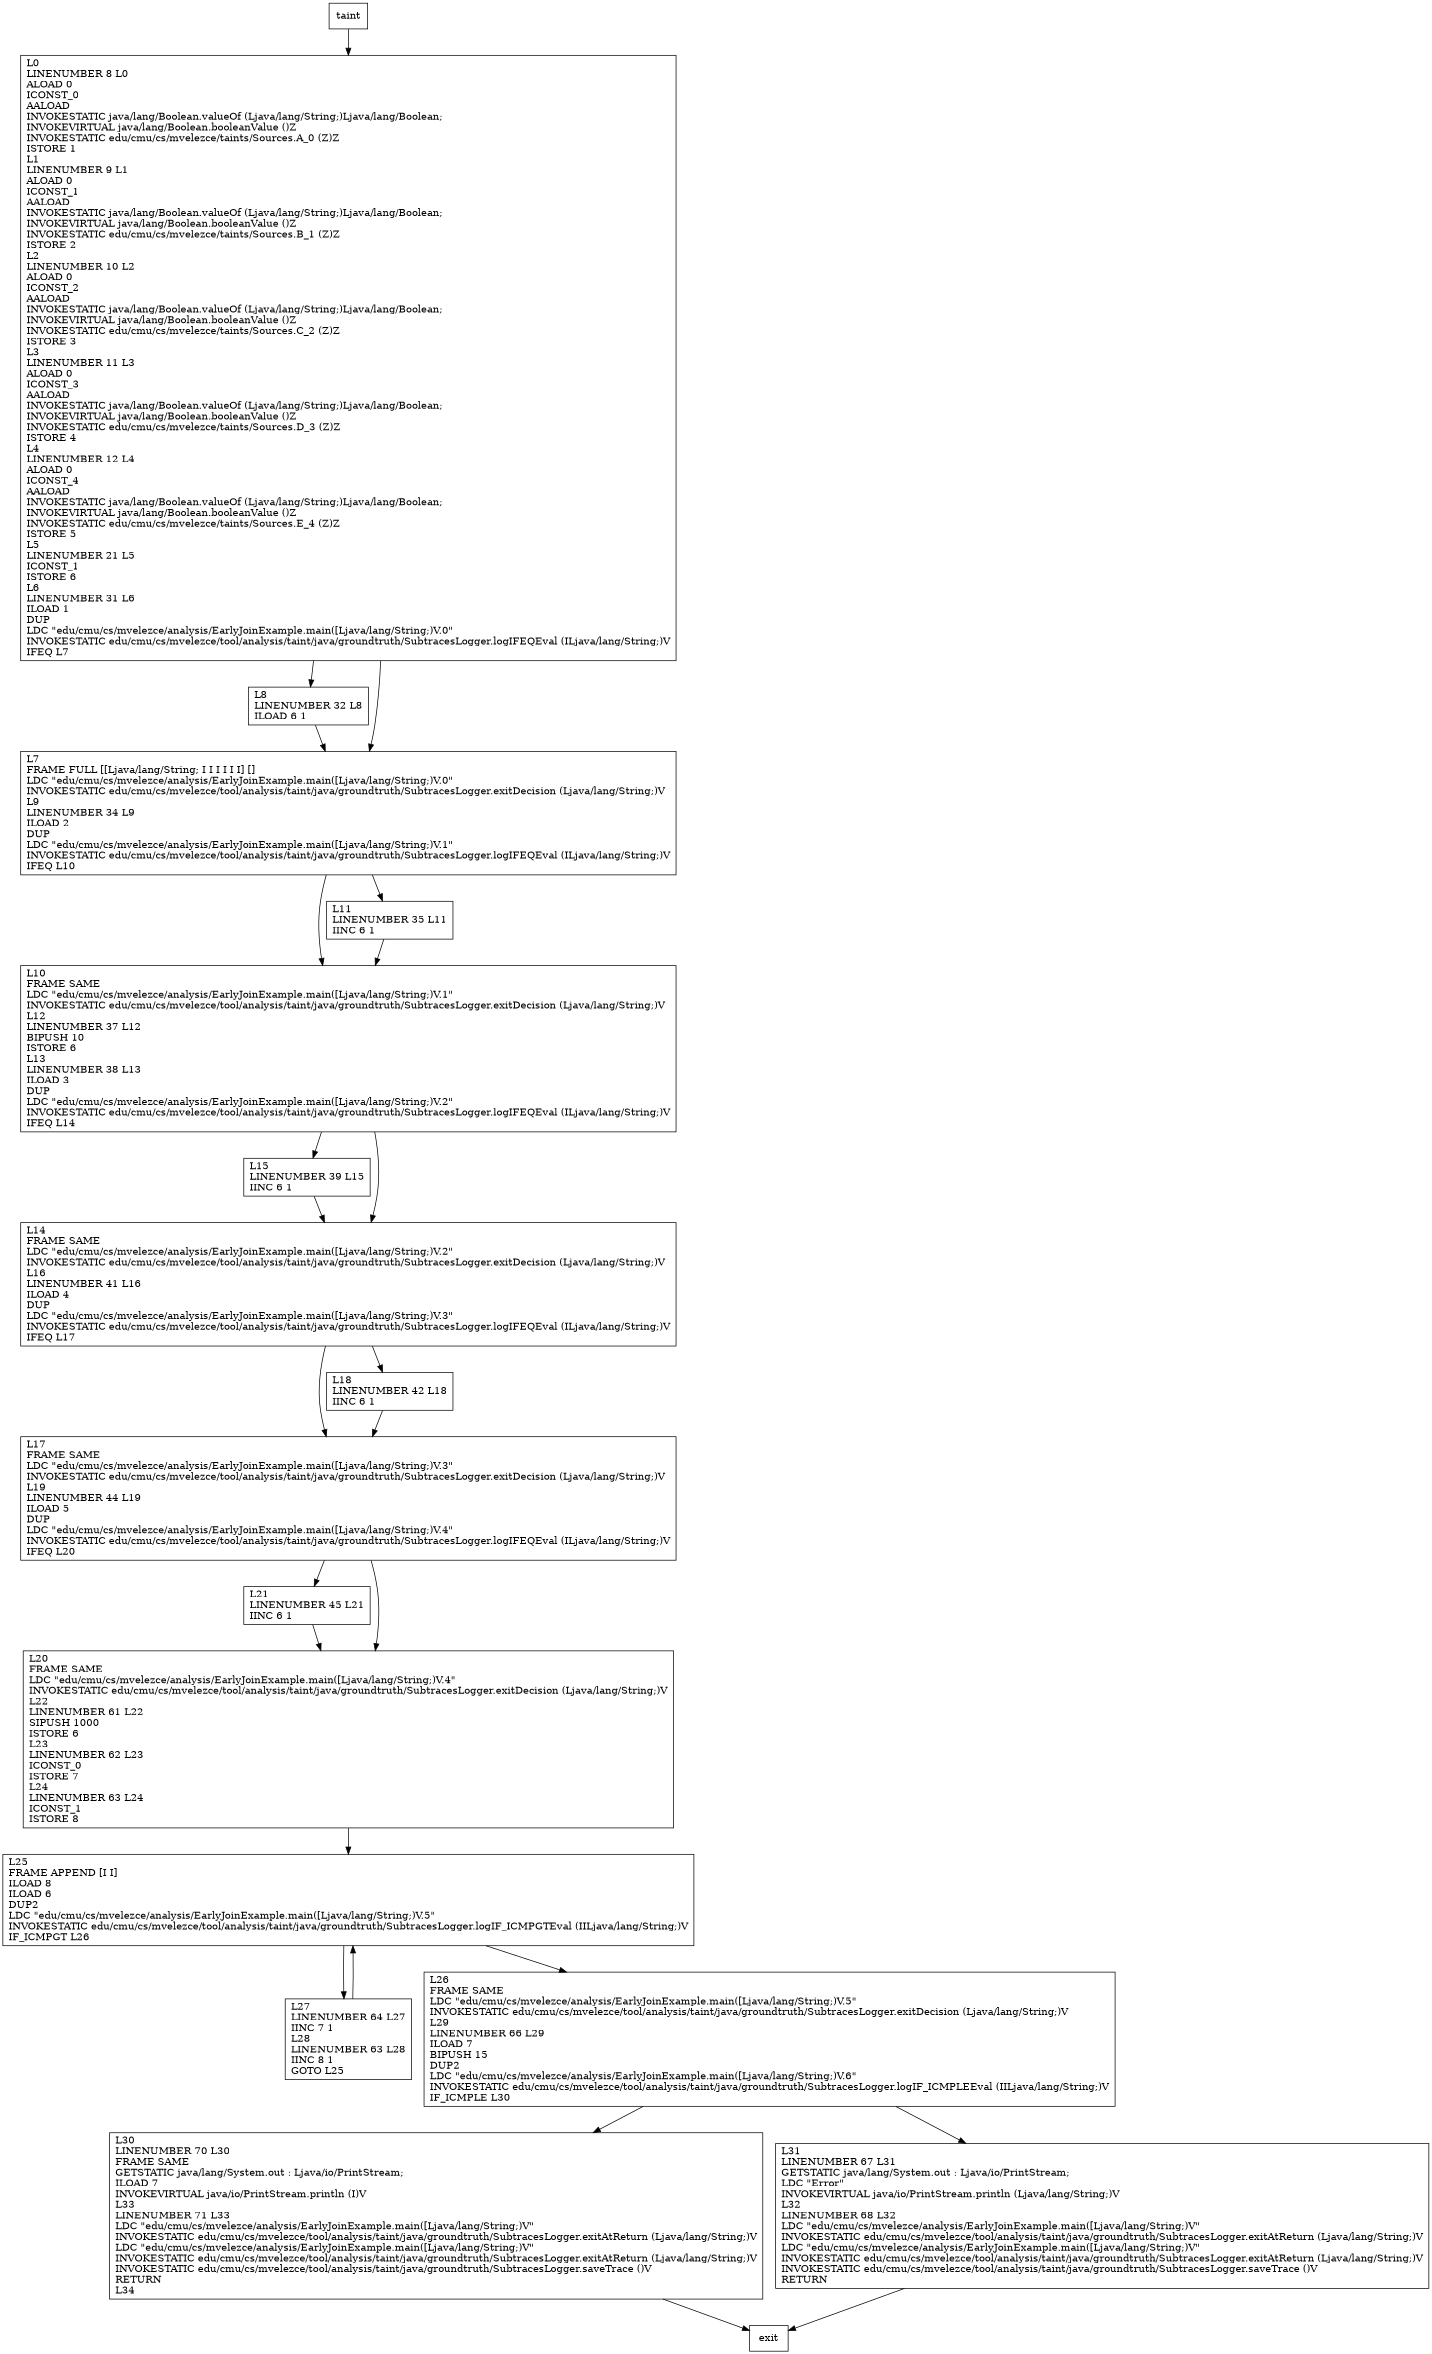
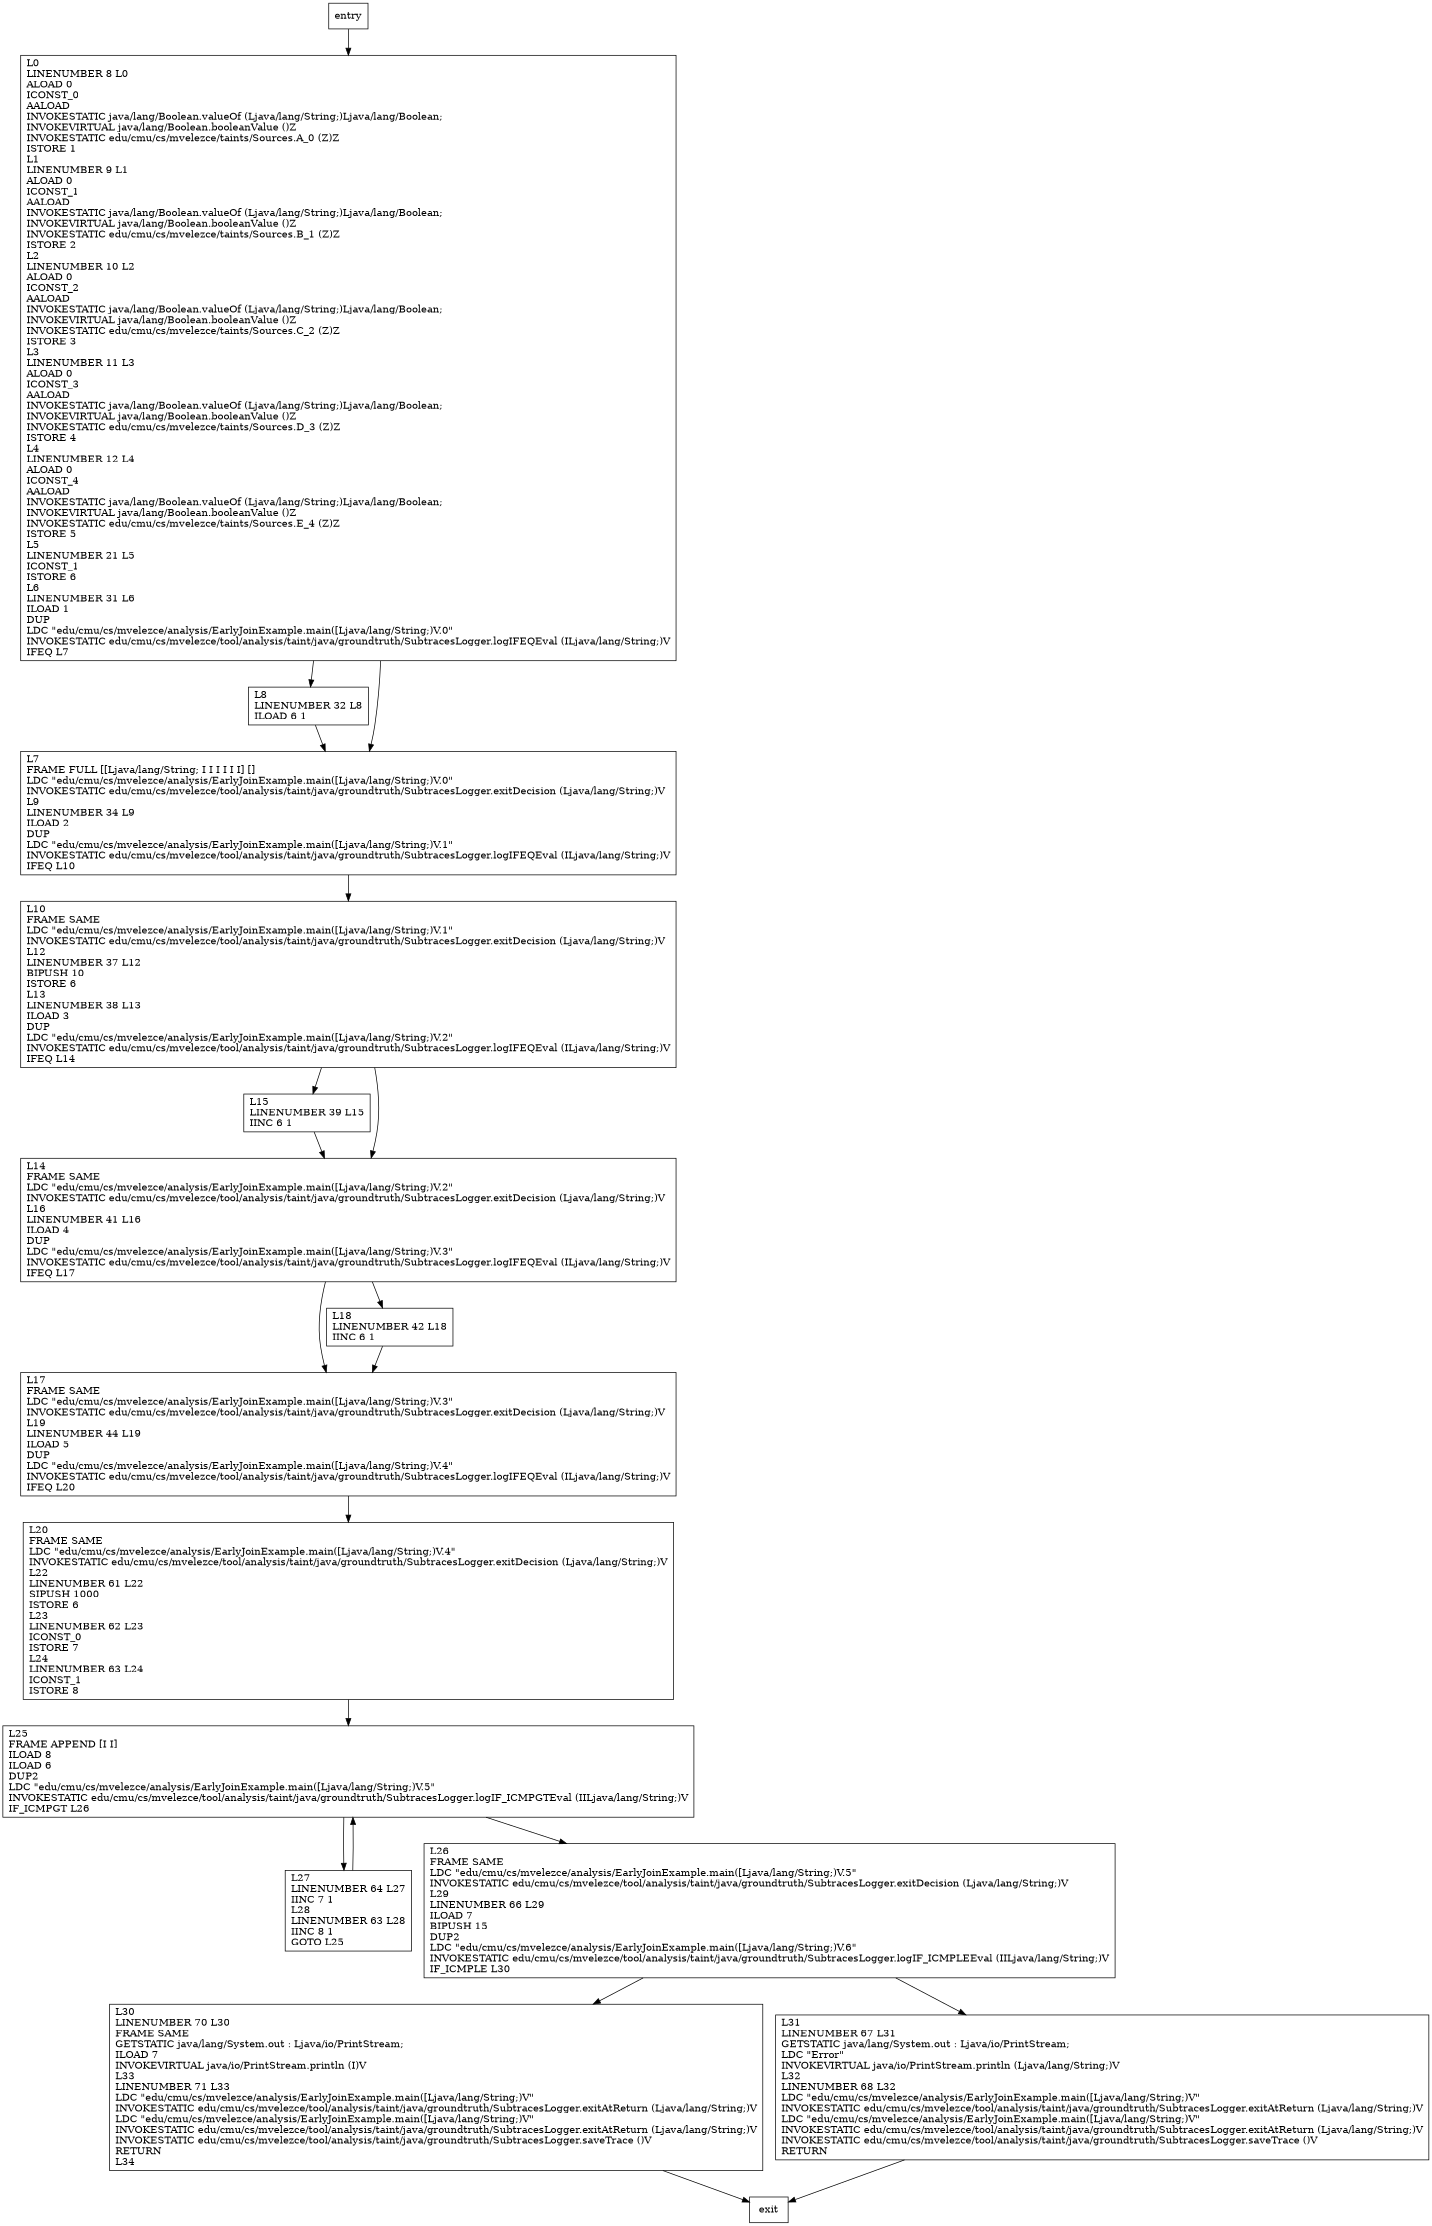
node "taint": label "taint" -> "entry"
node "L11 LINENUMBER 35 L11 IINC 6 1": removed
node "L21 LINENUMBER 45 L21 IINC 6 1": removed
